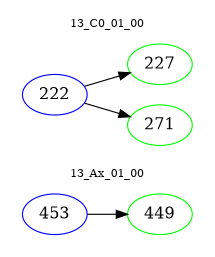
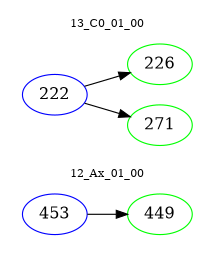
node "227": label "227" -> "226"
cluster "13_Ax_01_00": label "13_Ax_01_00" -> "12_Ax_01_00"
